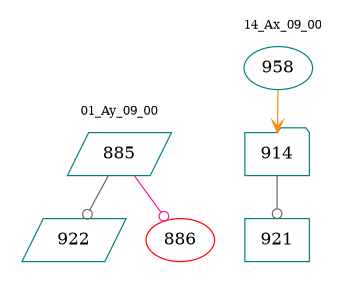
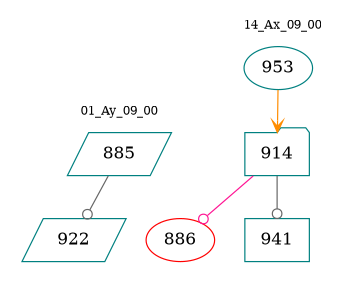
node "958": label "958" -> "953"
edge "885" -> "886": now "914" -> "886"
node "921": label "921" -> "941"
